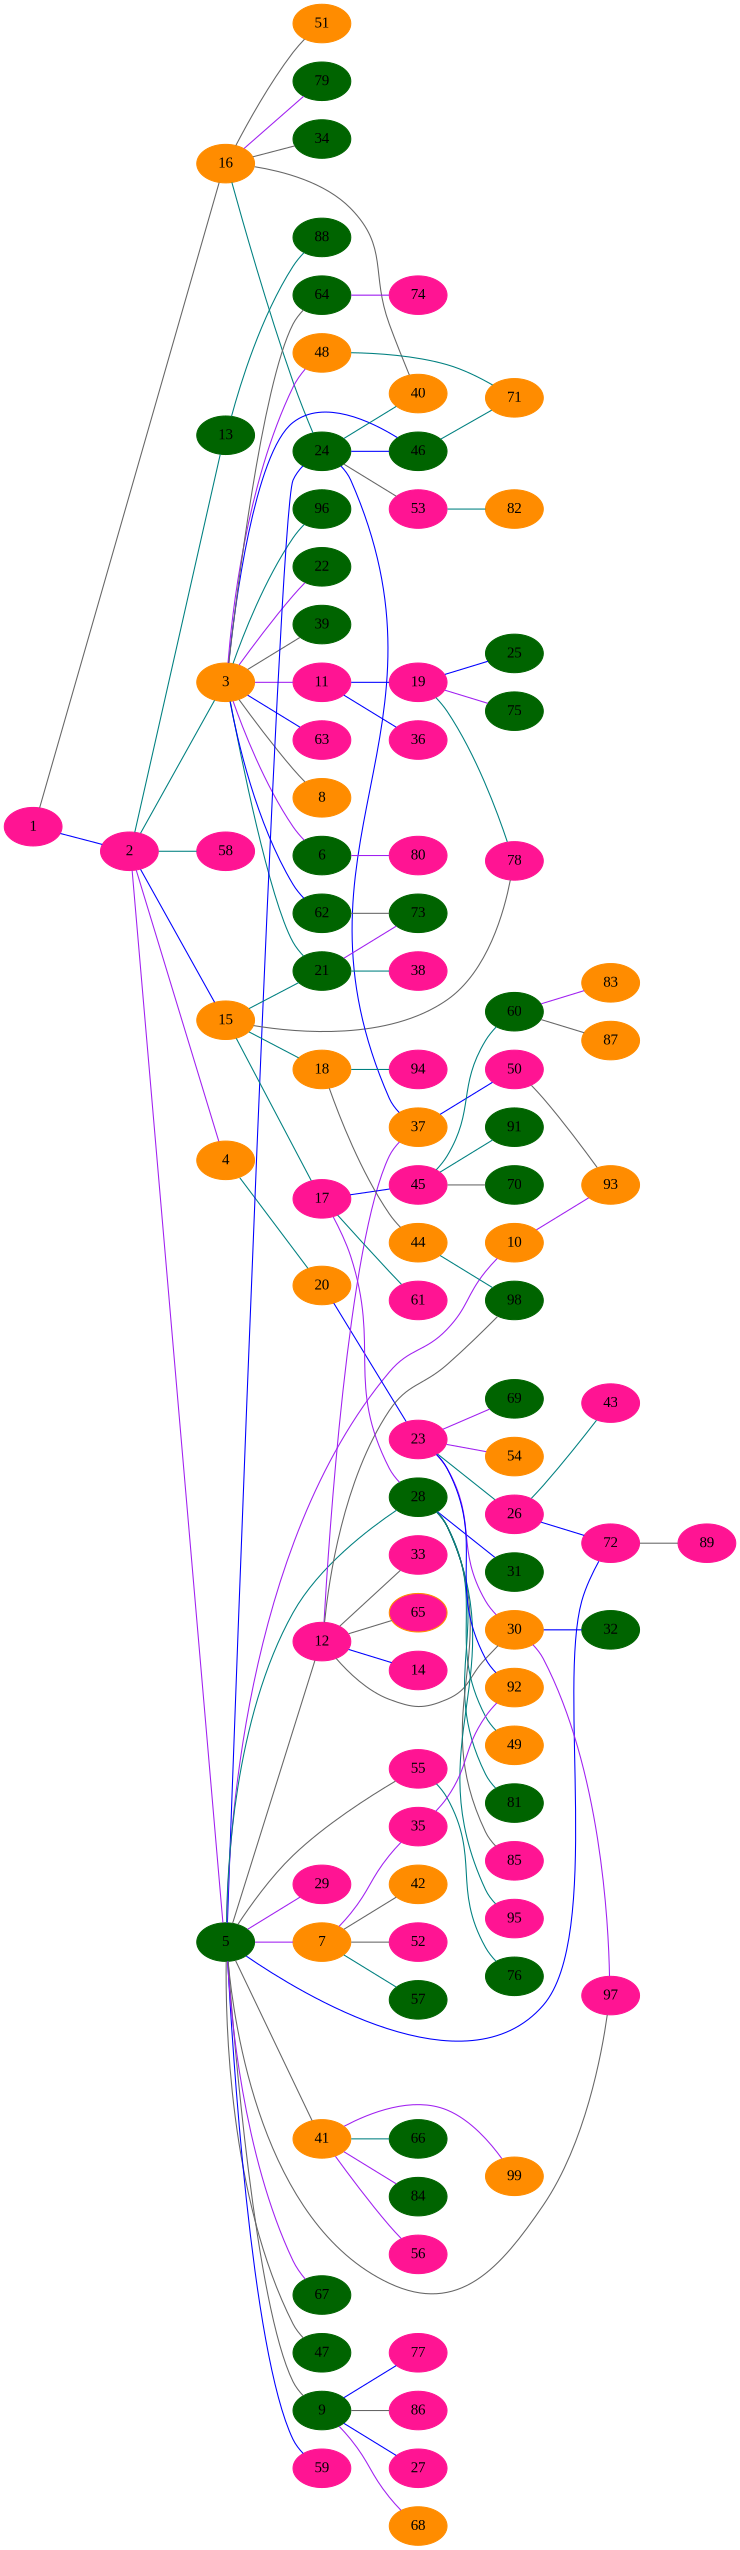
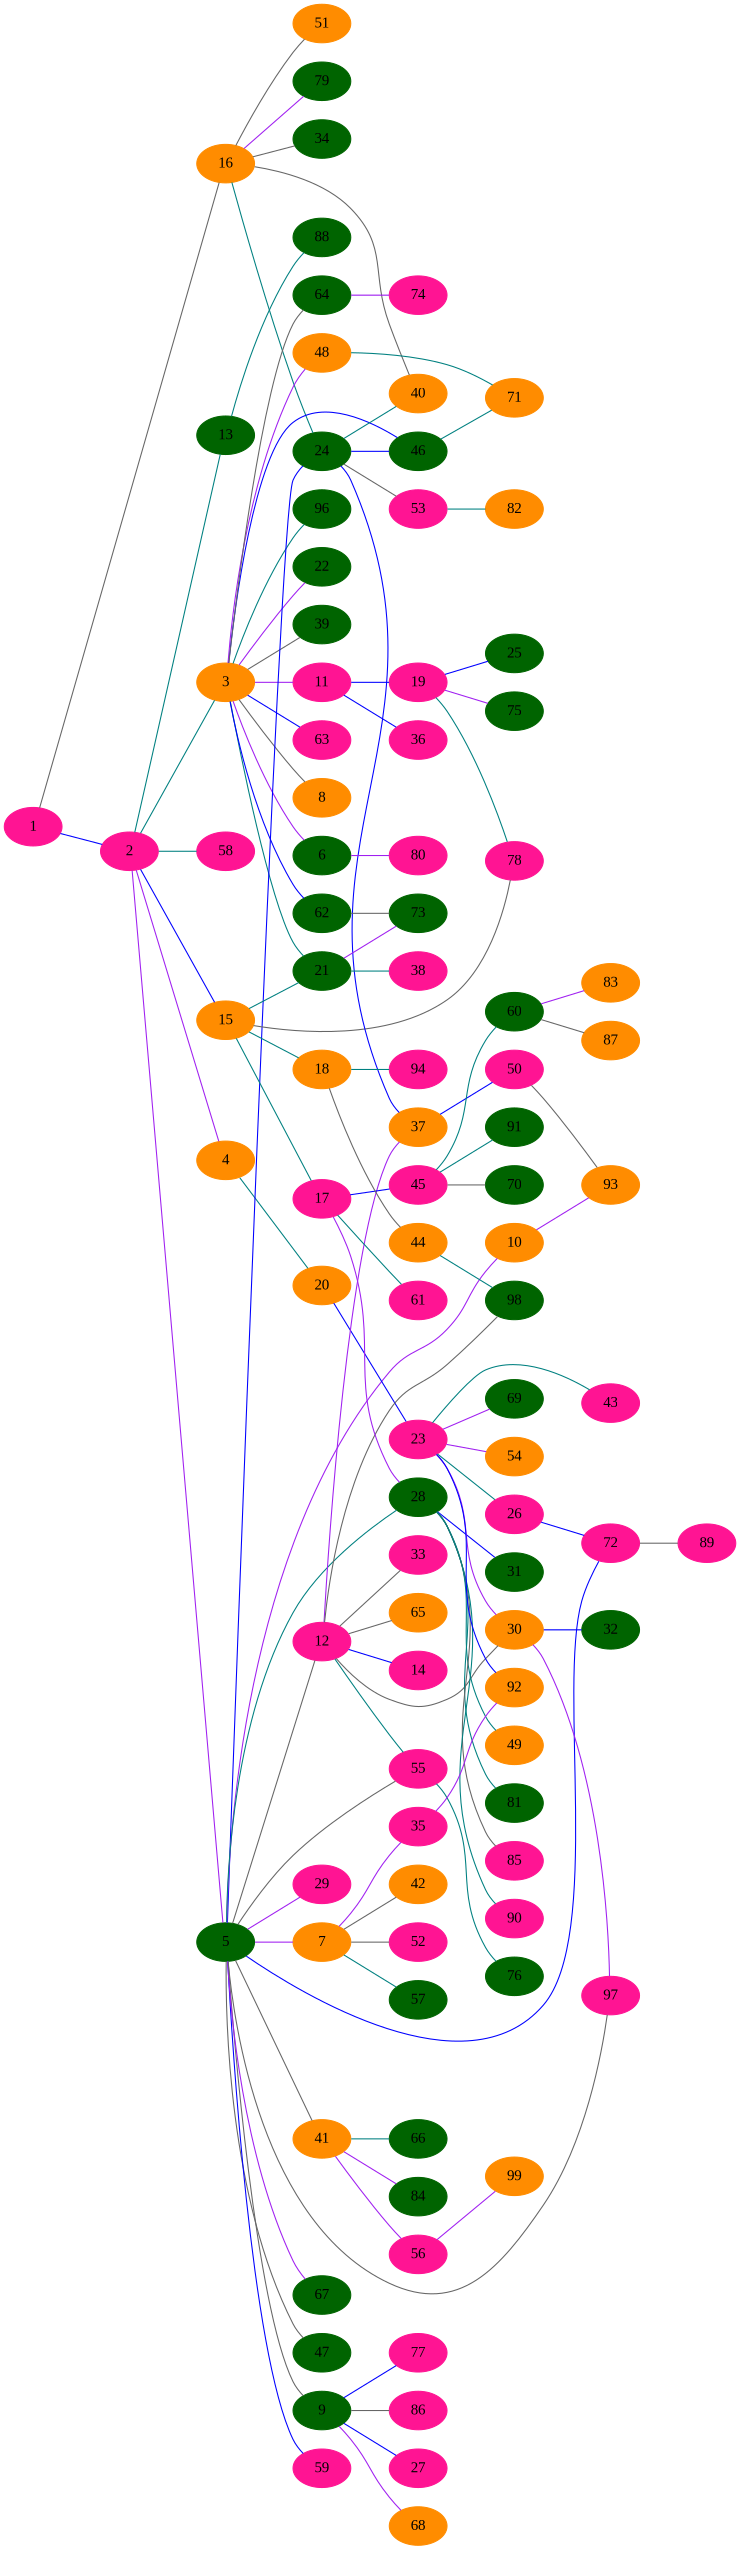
edge "43" -- "26": now "43" -- "23"
node "65": fillcolor deeppink -> darkorange
edge "12" -- "55": added
node "95": label "95" -> "90"
edge "41" -- "99": now "56" -- "99"
